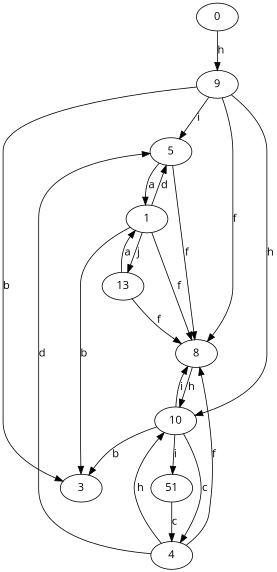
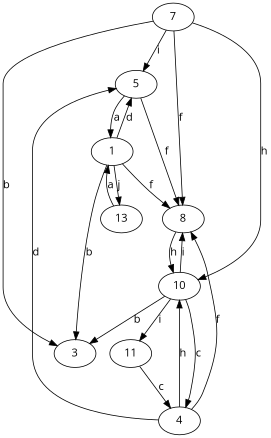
node "0": removed
node "9": label "9" -> "7"
edge "13" -> "8": removed, label "f"
node "51": label "51" -> "11"
